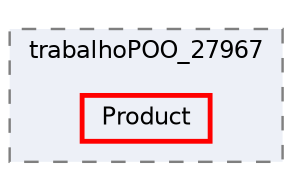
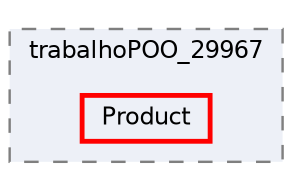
cluster "trabalhoPOO_27967": label "trabalhoPOO_27967" -> "trabalhoPOO_29967"
